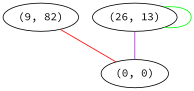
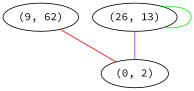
node "(9, 82)": label "(9, 82)" -> "(9, 62)"
node "(0, 0)": label "(0, 0)" -> "(0, 2)"
